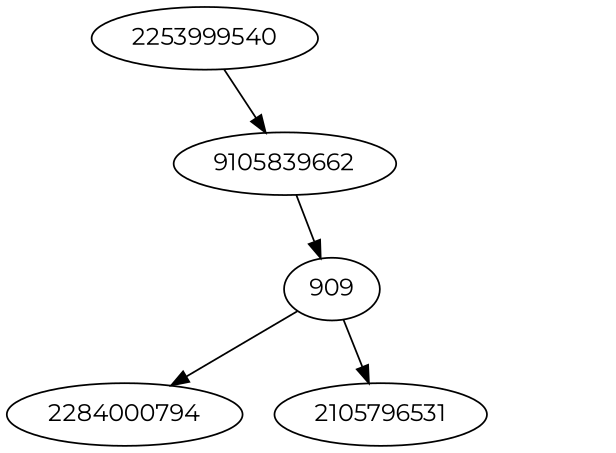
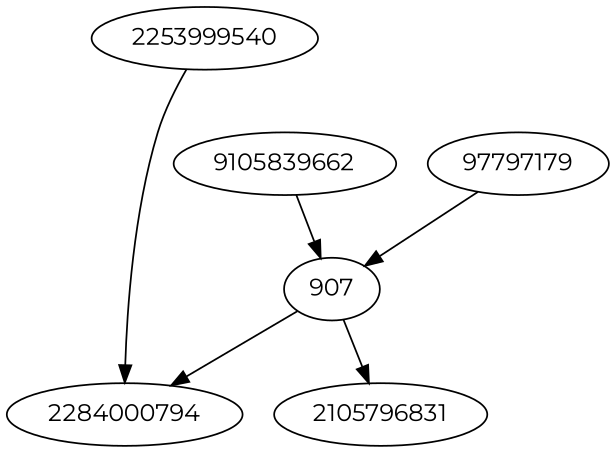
edge "2253999540" -> "9105839662": now "2253999540" -> "2284000794"
node "97797179": added
node "909": label "909" -> "907"
node "2105796531": label "2105796531" -> "2105796831"
